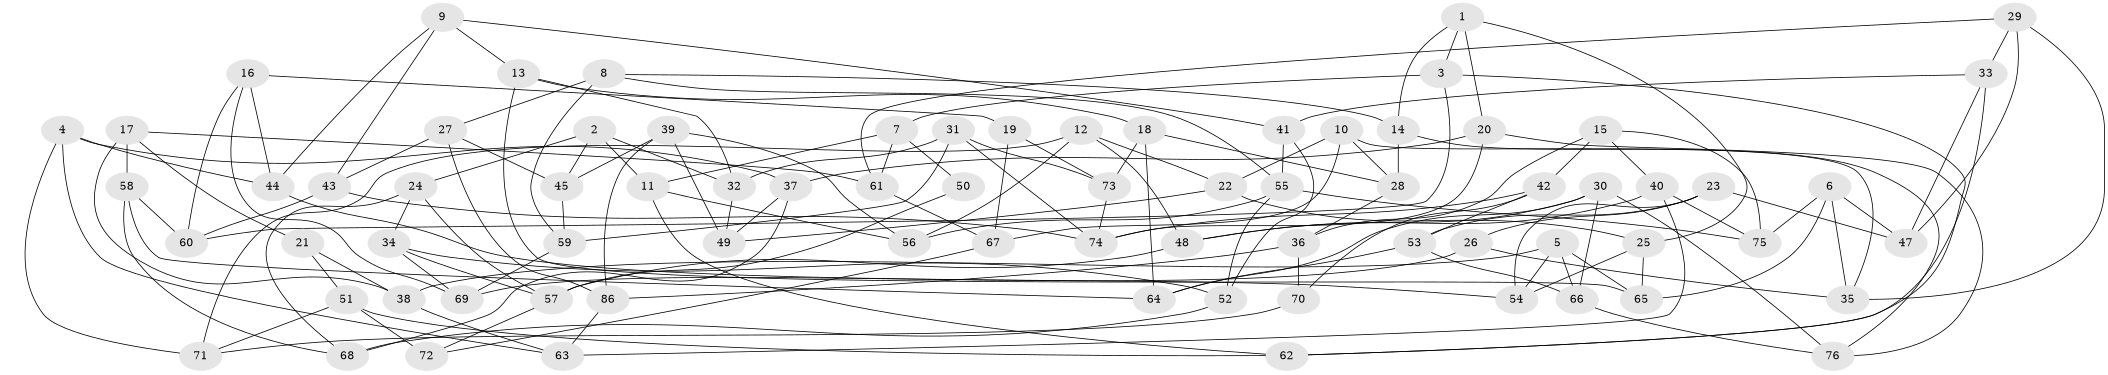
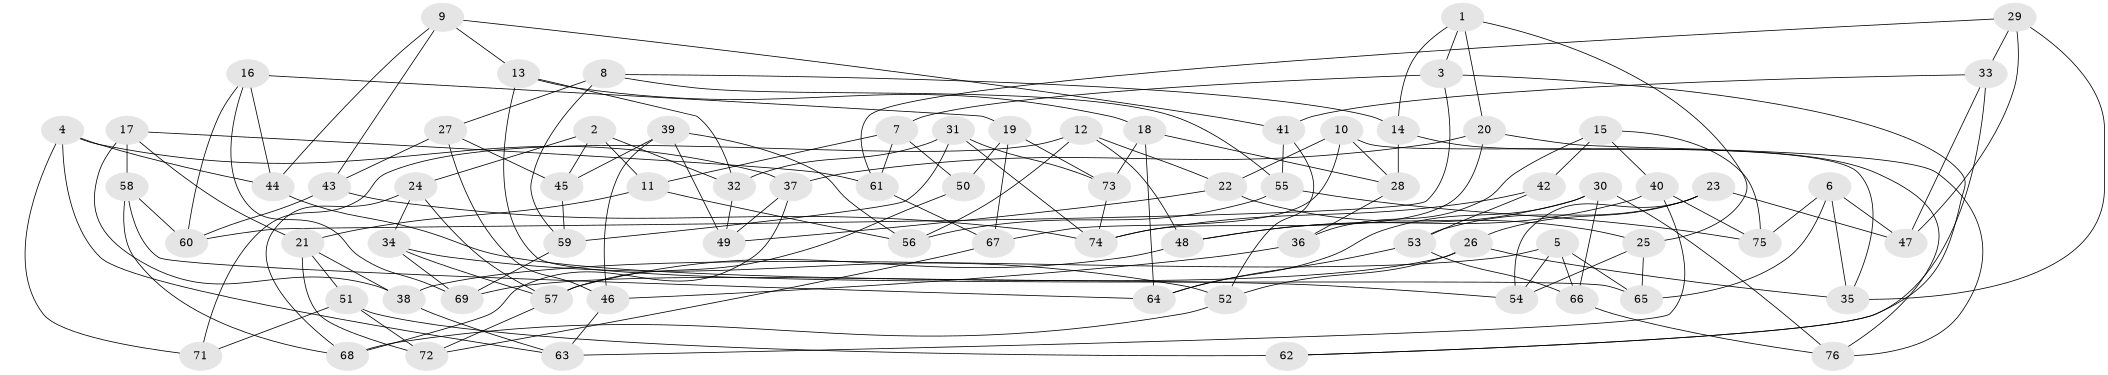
edge "19" -- "50": added
edge "55" -- "52": now "26" -- "52"
node "86": label "86" -> "46"
node "70": removed
edge "11" -- "62": now "11" -- "21"
edge "21" -- "72": added
